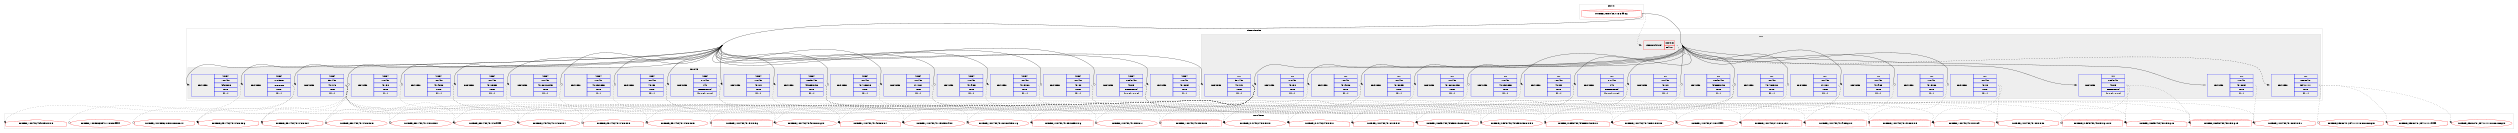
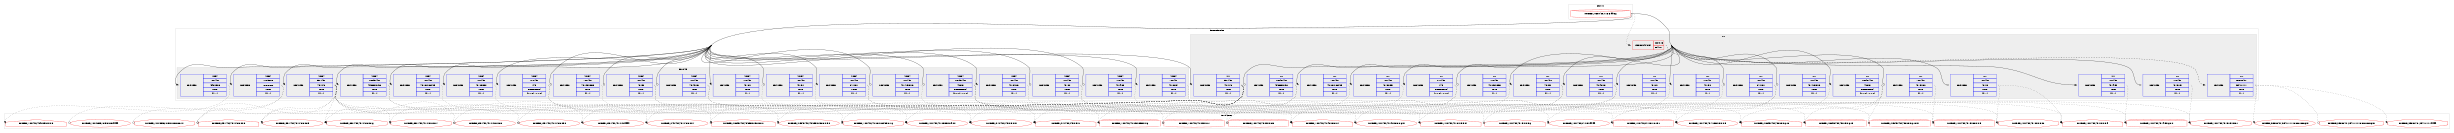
node "portage://x11-base/selinux-proto-9999": label "portage://x11-base/selinux-proto-9999" -> "portage://x11-base/xorg-proto-9999"
node "portage://x11-libs/libXext-1.3.6": shape cylinder -> house
node "portage://x11-libs/libXcomposite-0.4.6": shape ellipse -> octagon
node "portage://x11-libs/libXtst-1.2.4": shape ellipse -> cylinder
node "portage://media-libs/libjpeg-turbo-3.0.3-r1": removed
